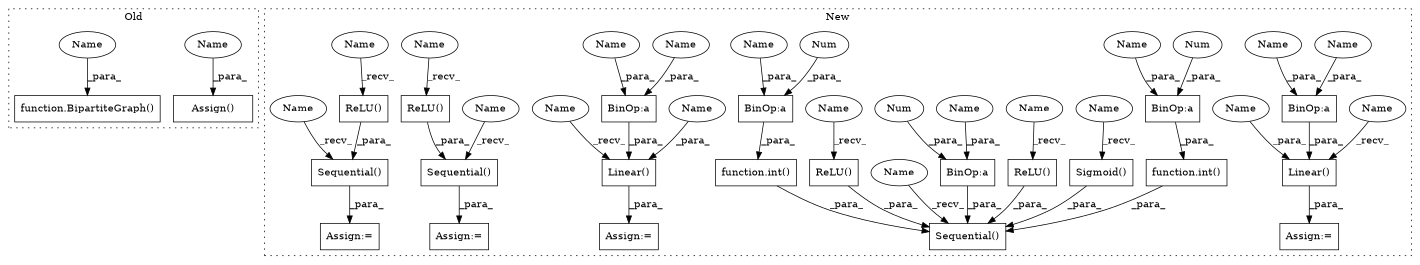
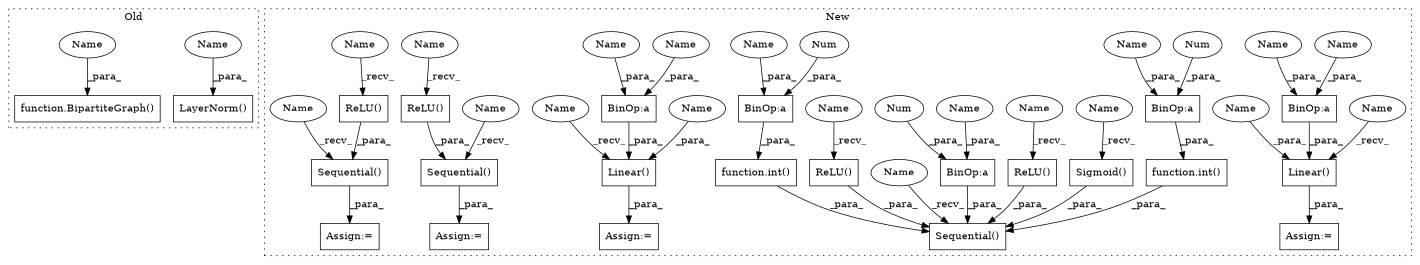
node "Assign()": label "Assign()" -> "LayerNorm()"
